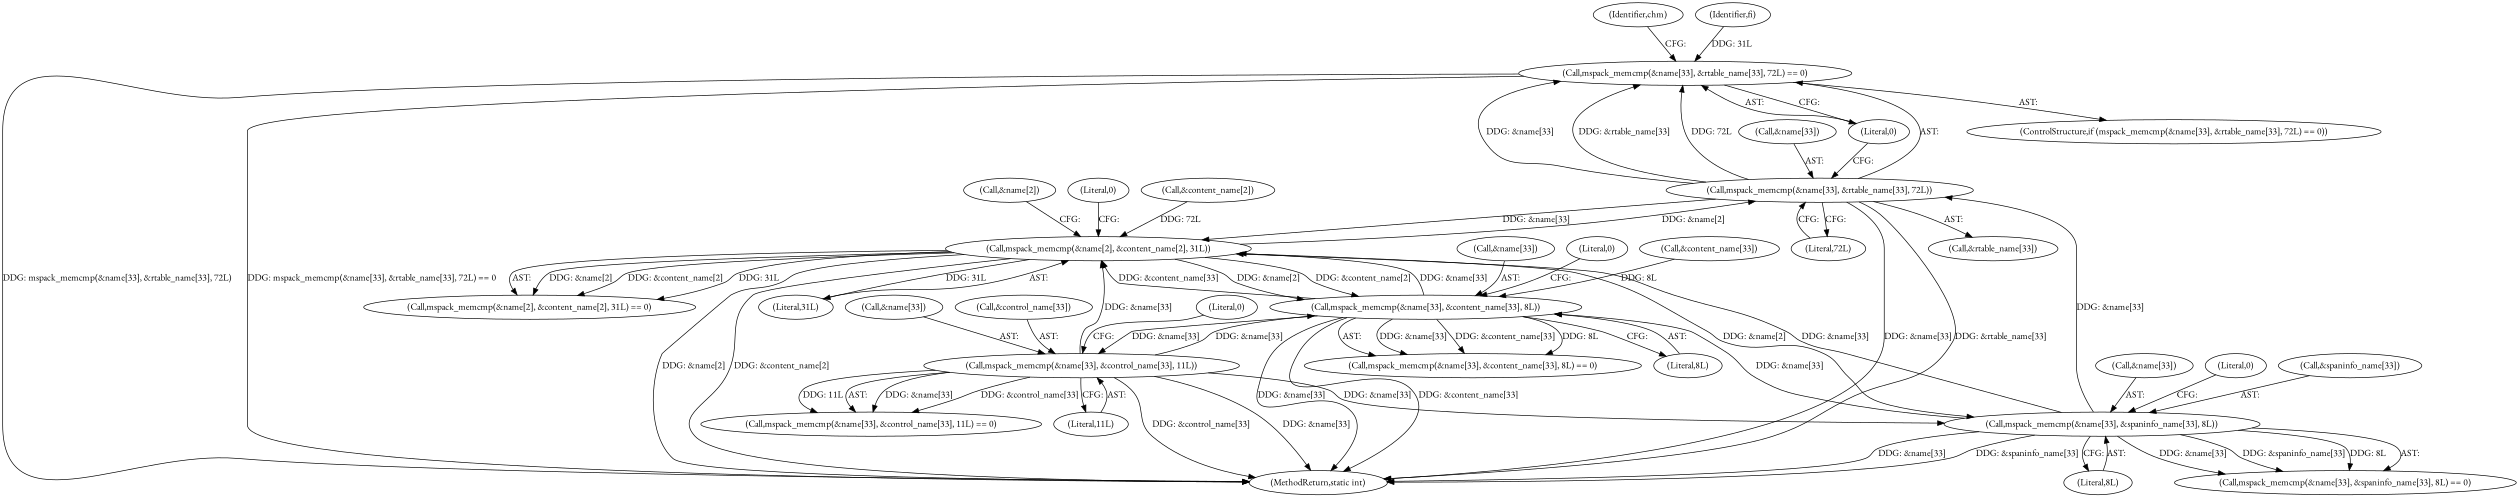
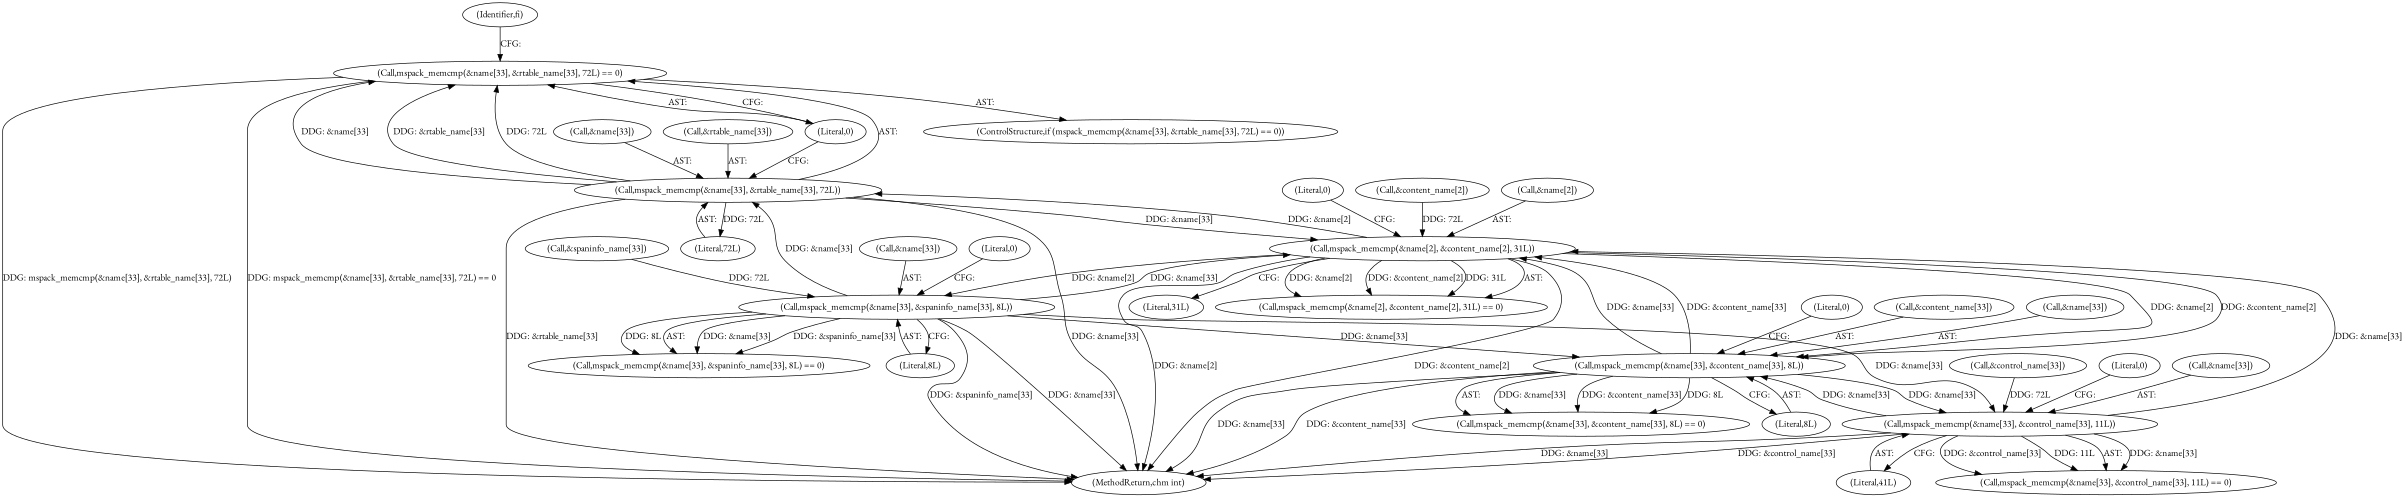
node "(Identifier,chm)": removed
edge "(Identifier,fi)" -> "(Call,mspack_memcmp(&name[33], &rtable_name[33], 72L) == 0)": label "DDG: 31L" -> "CFG: "
edge "(Call,mspack_memcmp(&name[33], &rtable_name[33], 72L))" -> "(Call,&rtable_name[33])": reversed
edge "(Call,&name[2])" -> "(Call,mspack_memcmp(&name[2], &content_name[2], 31L))": label "CFG: " -> "AST: "
edge "(Literal,72L)" -> "(Call,mspack_memcmp(&name[33], &rtable_name[33], 72L))": label "CFG: " -> "AST: "
edge "(Call,mspack_memcmp(&name[33], &rtable_name[33], 72L))" -> "(Literal,72L)": label "CFG: " -> "DDG: 72L"
edge "(Call,mspack_memcmp(&name[2], &content_name[2], 31L))" -> "(Literal,31L)": label "DDG: 31L" -> "CFG: "
edge "(Call,&content_name[33])" -> "(Call,mspack_memcmp(&name[33], &content_name[33], 8L))": label "DDG: 8L" -> "AST: "
edge "(Literal,31L)" -> "(Call,mspack_memcmp(&name[2], &content_name[2], 31L))": removed, label "AST:"
edge "(Call,&control_name[33])" -> "(Call,mspack_memcmp(&name[33], &control_name[33], 11L))": label "AST: " -> "DDG: 72L"
edge "(Call,&spaninfo_name[33])" -> "(Call,mspack_memcmp(&name[33], &spaninfo_name[33], 8L))": label "AST: " -> "DDG: 72L"
edge "(Call,mspack_memcmp(&name[33], &control_name[33], 11L))" -> "(Call,mspack_memcmp(&name[33], &spaninfo_name[33], 8L))": reversed
node "(Literal,11L)": label "(Literal,11L)" -> "(Literal,41L)"
node "(MethodReturn,static int)": label "(MethodReturn,static int)" -> "(MethodReturn,chm int)"
